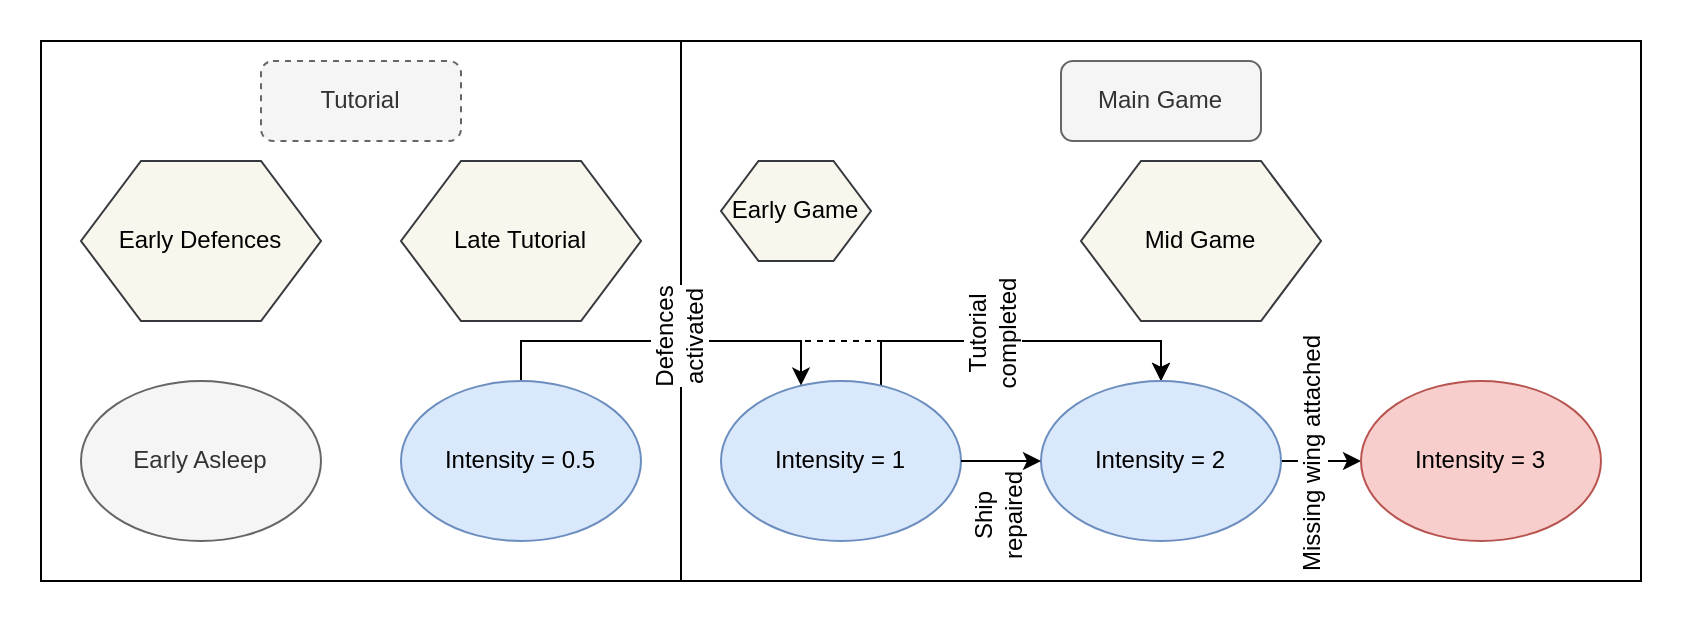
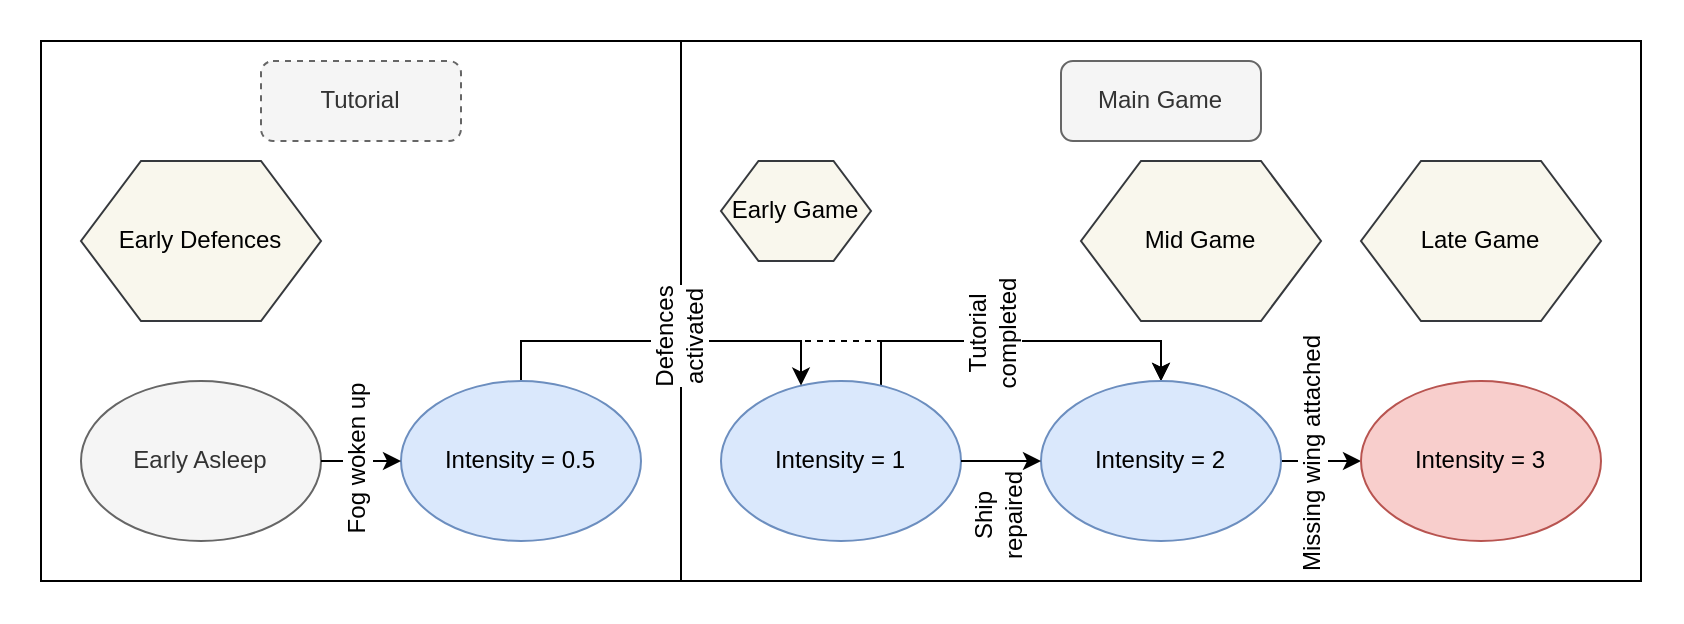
node "Late Tutorial": removed
node "Late Game": added
edge "Early Asleep" -> "Intensity = 0.5": added, label "Fog woken up"
